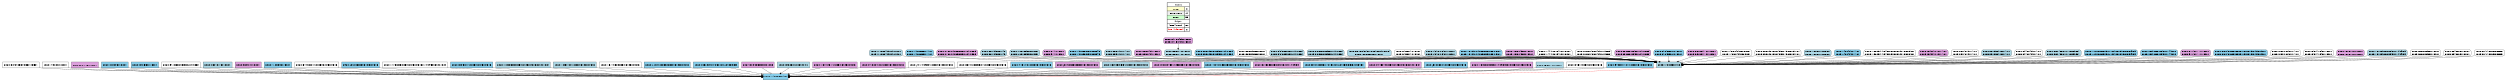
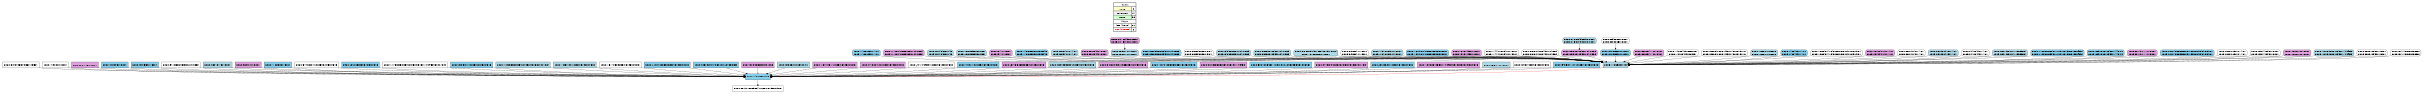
edge "2020.Hygroplitis_Thomson 2003.Hygroplitis_Thomson" -> "2003.Microgastrine": now "2020.Hygroplitis_Thomson 2003.Hygroplitis_Thomson" -> "2020.Parapanteles_Ashmead 2003.Parapanteles_Ashmead"
edge "2020.Pelicope_Mason 2003.Pelicope_Mason" -> "2003.Microgastrine": now "2020.Pelicope_Mason 2003.Pelicope_Mason" -> "2020.Pholetesor_Mason 2003.Pholetesor_Mason"
edge "2020.Carlmuesebeckius_FernandezTriana" -> "2020.Microgastrine": reversed
